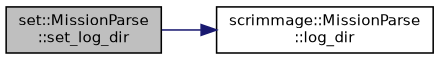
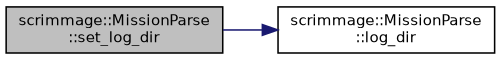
node "set::MissionParse ::set_log_dir": label "set::MissionParse ::set_log_dir" -> "scrimmage::MissionParse ::set_log_dir"
